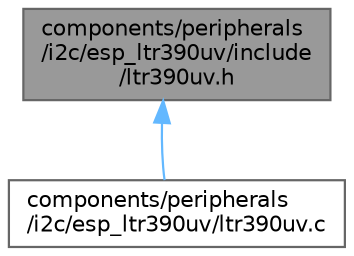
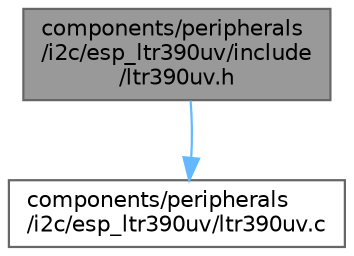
edge "components/peripherals /i2c/esp_ltr390uv/ltr390uv.c" -> "components/peripherals /i2c/esp_ltr390uv/include /ltr390uv.h": reversed
